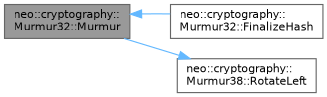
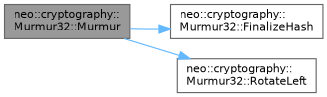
edge "neo::cryptography:: Murmur32::FinalizeHash" -> "neo::cryptography:: Murmur32::Murmur": reversed
node "neo::cryptography:: Murmur38::RotateLeft": label "neo::cryptography:: Murmur38::RotateLeft" -> "neo::cryptography:: Murmur32::RotateLeft"
